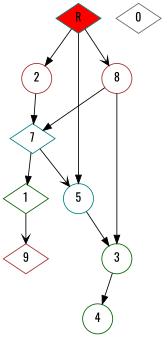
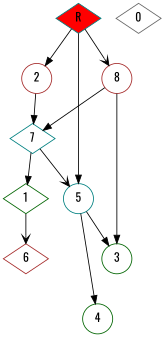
node "9": label "9" -> "6"
edge "3" -> "4": now "5" -> "4"
